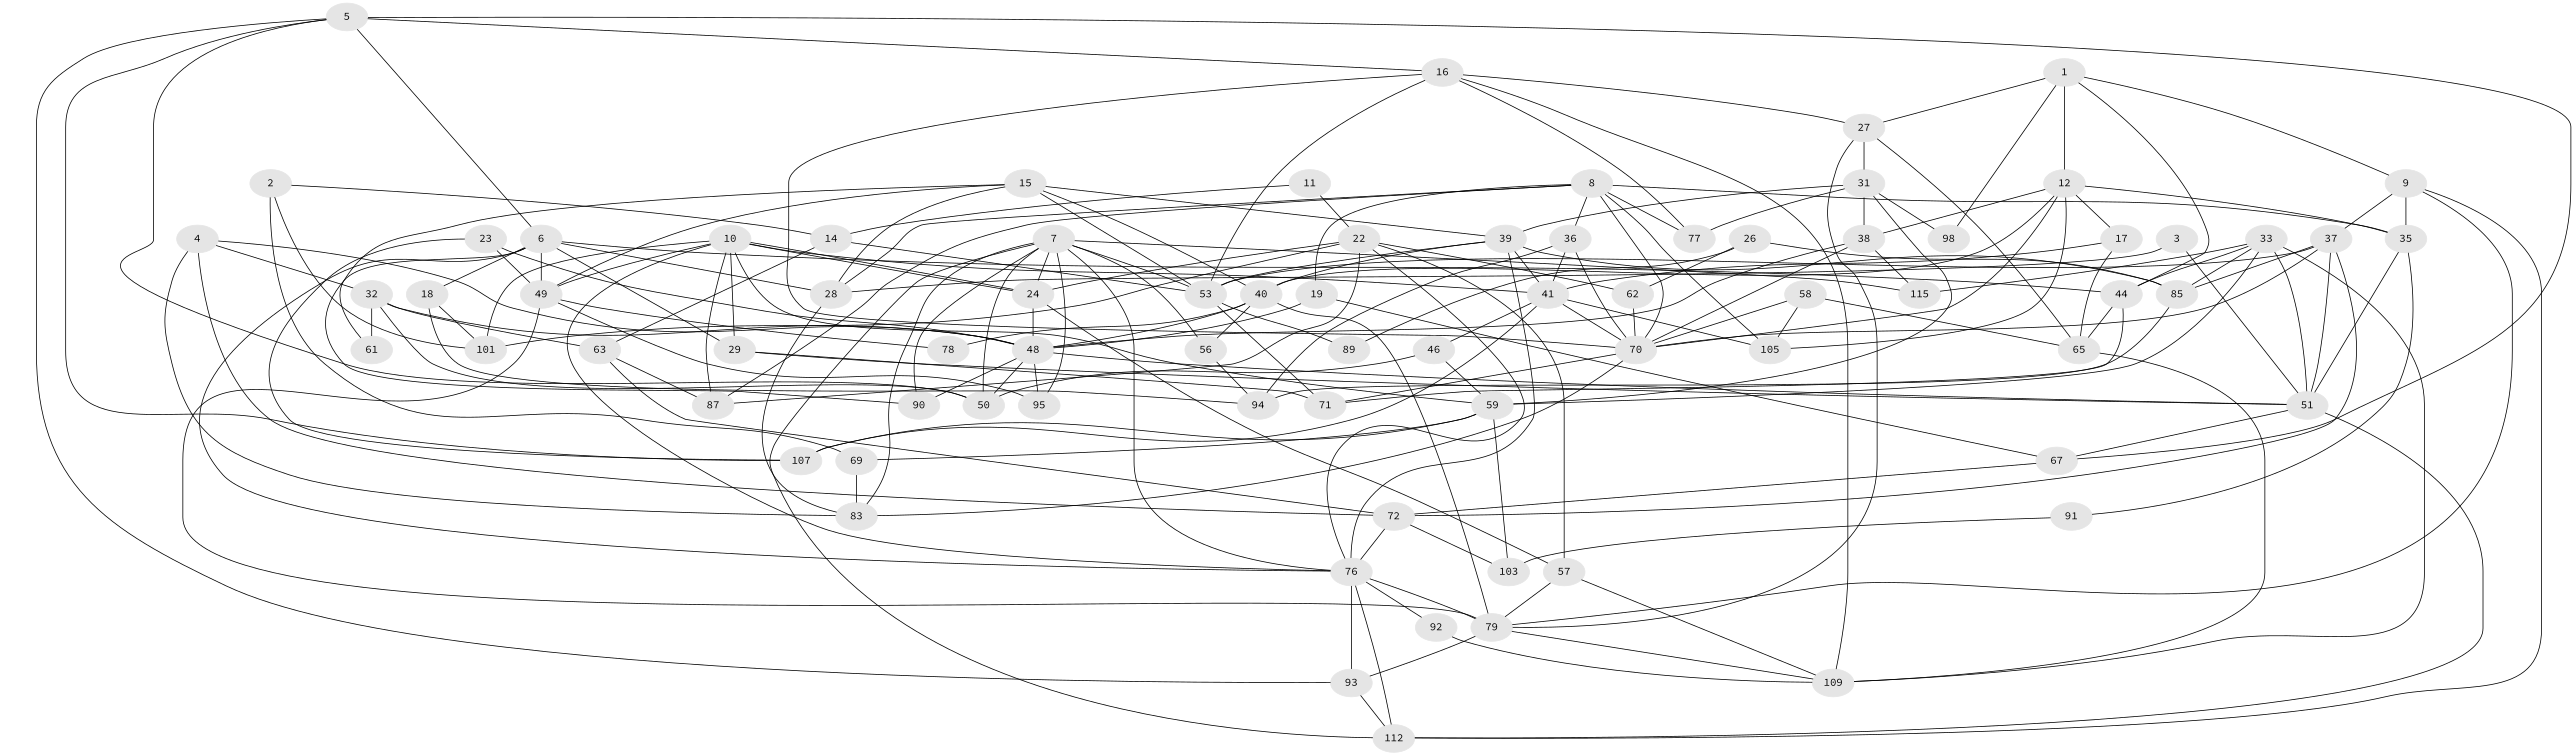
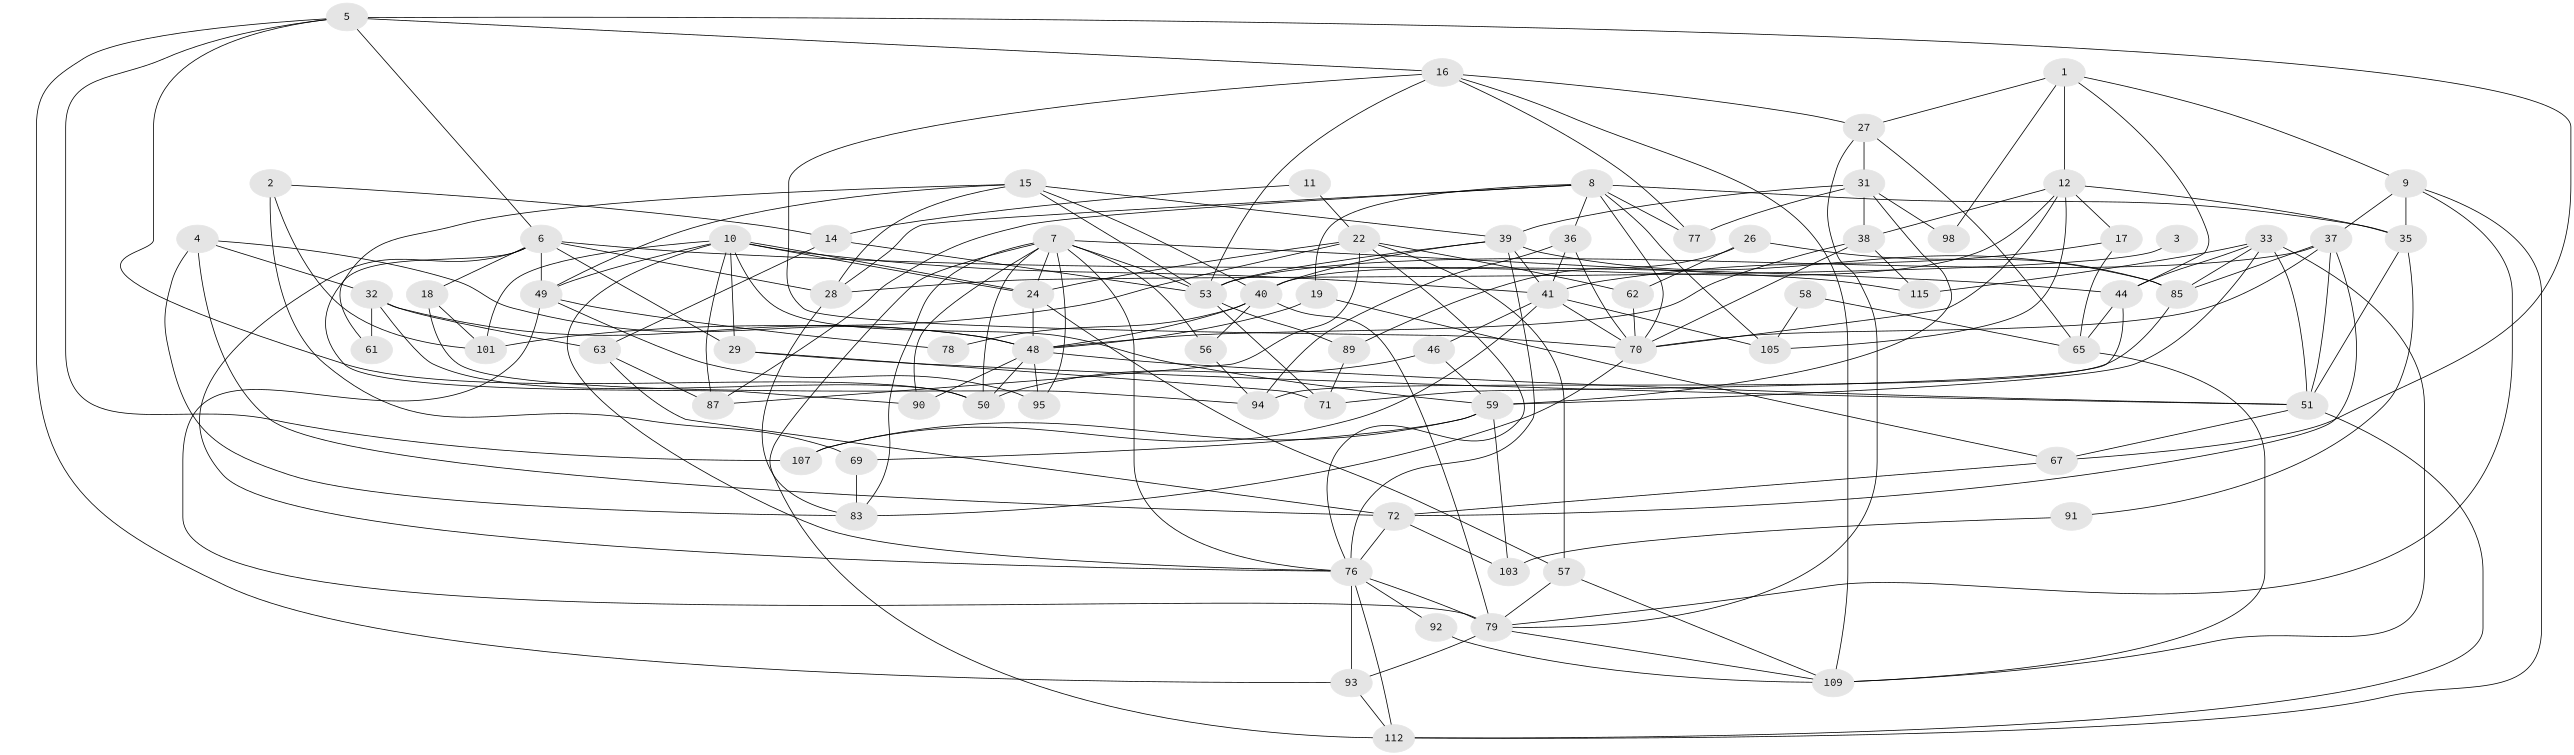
node "23": removed
edge "58" -- "70": removed
edge "3" -- "51": removed
edge "70" -- "71": now "89" -- "71"
